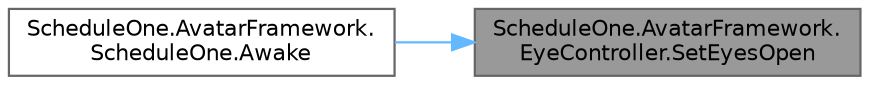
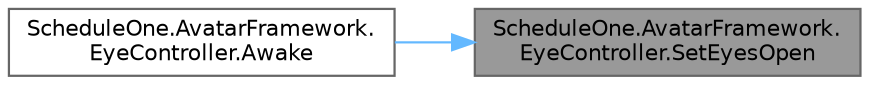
node "ScheduleOne.AvatarFramework. ScheduleOne.Awake": label "ScheduleOne.AvatarFramework. ScheduleOne.Awake" -> "ScheduleOne.AvatarFramework. EyeController.Awake"
